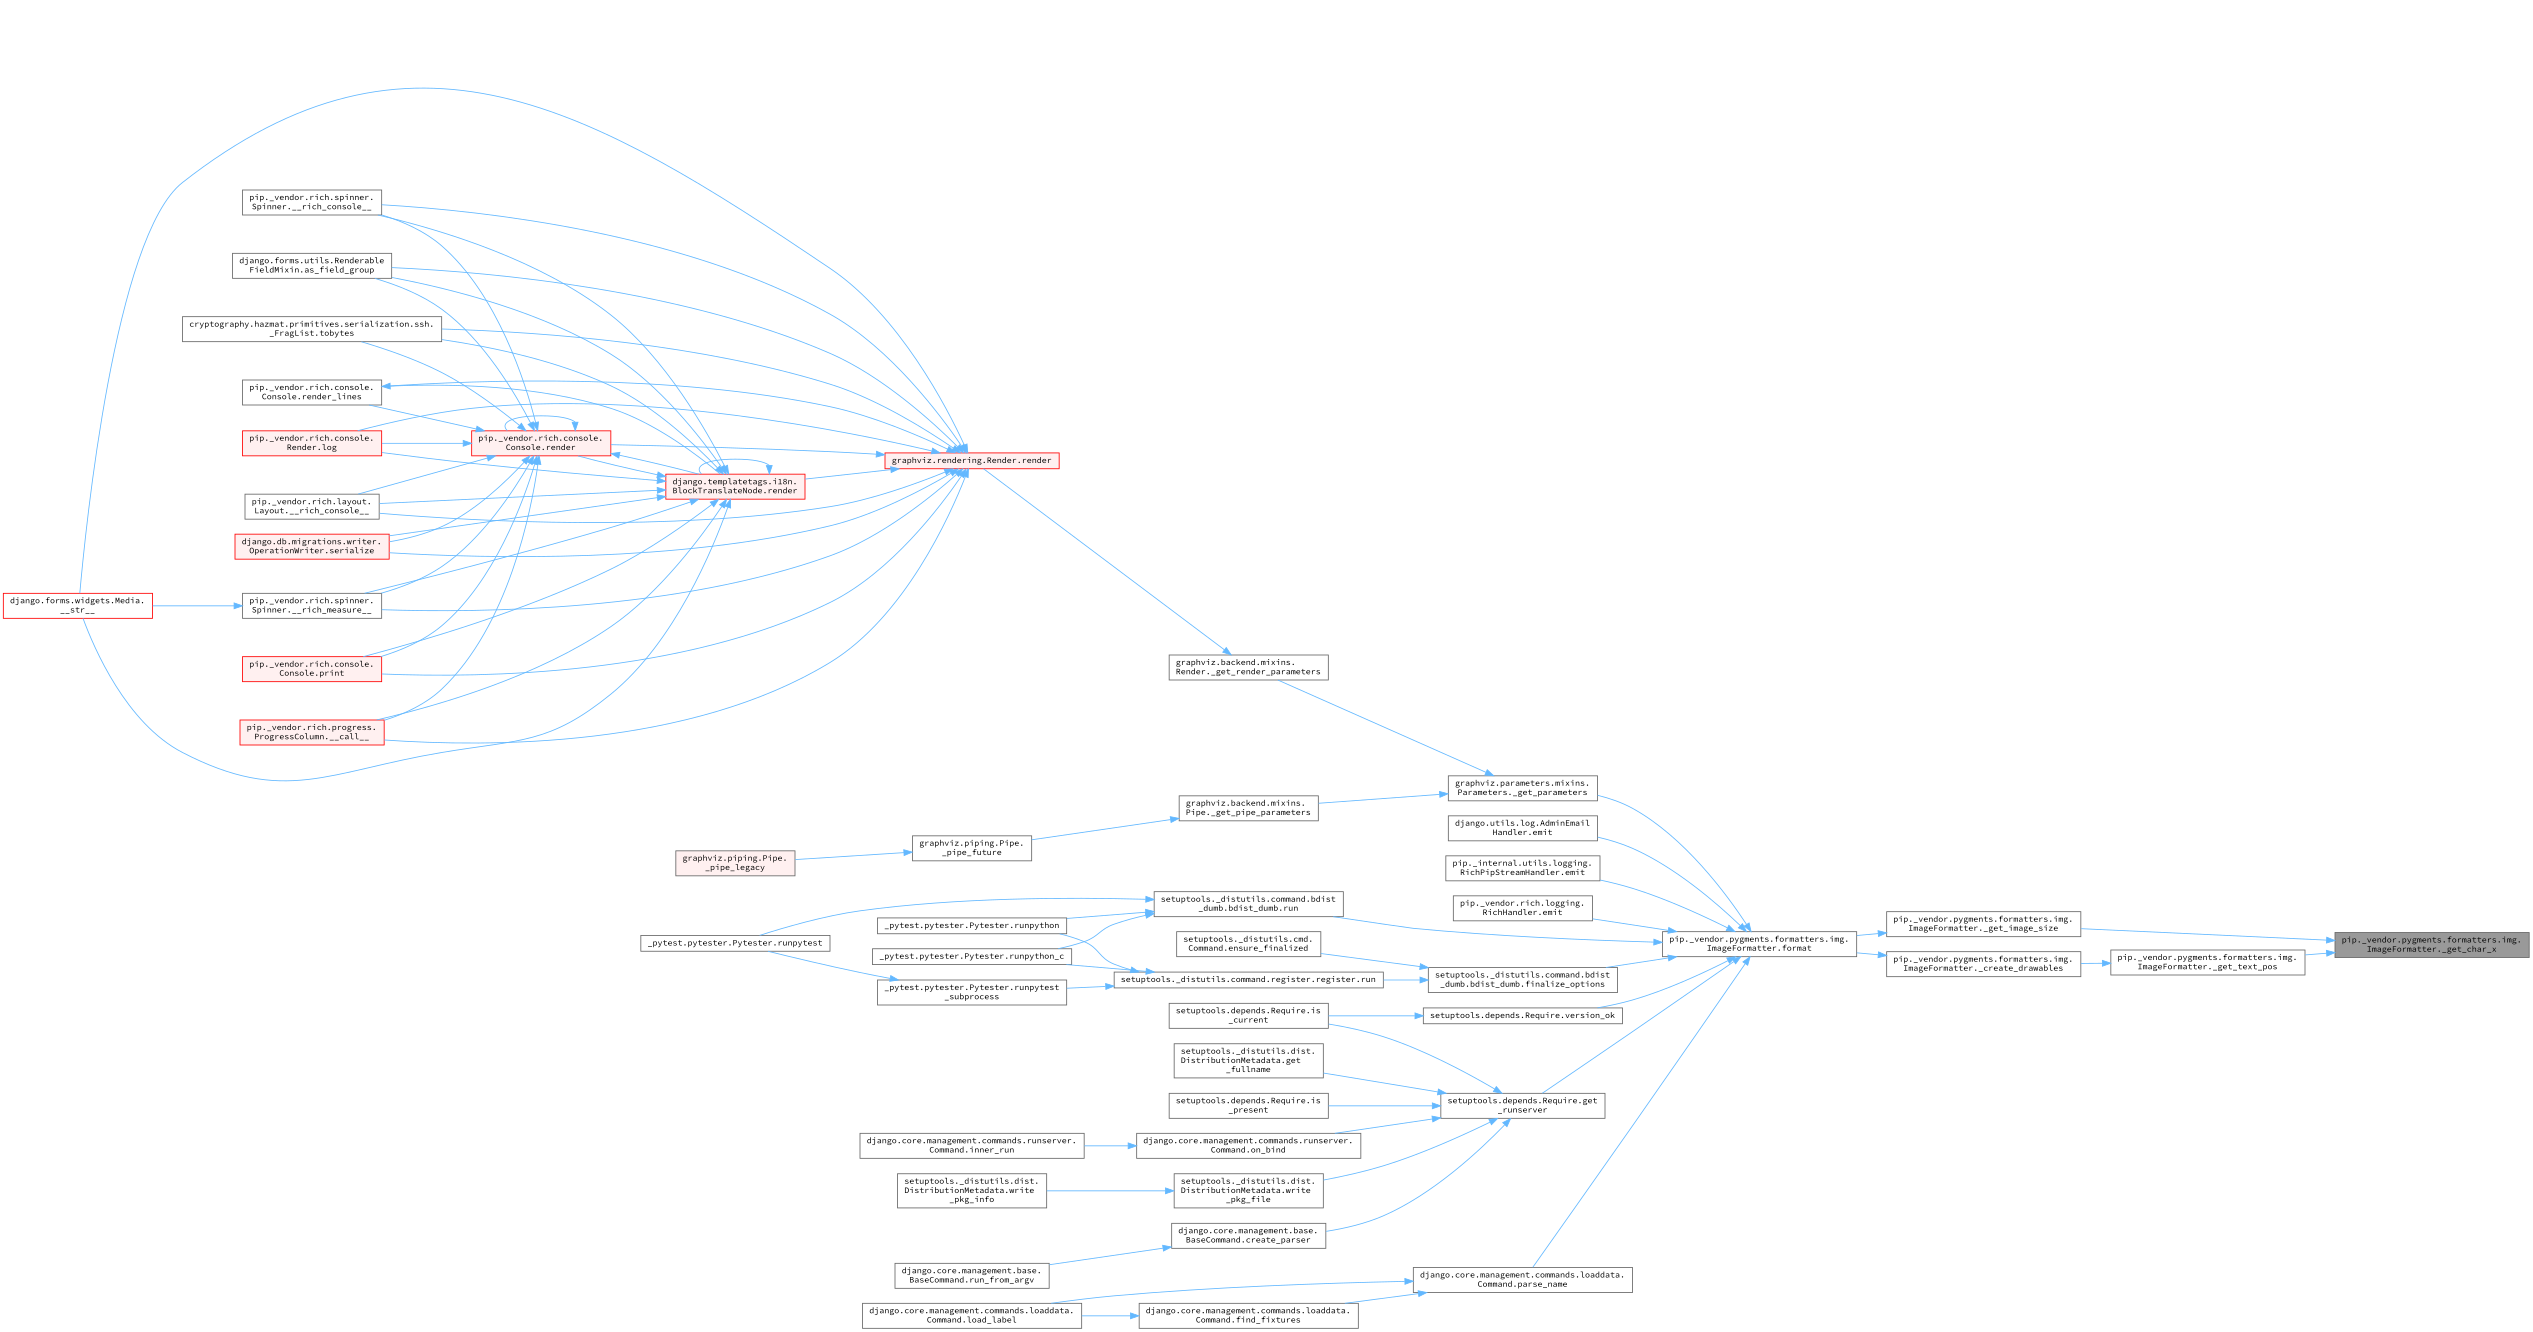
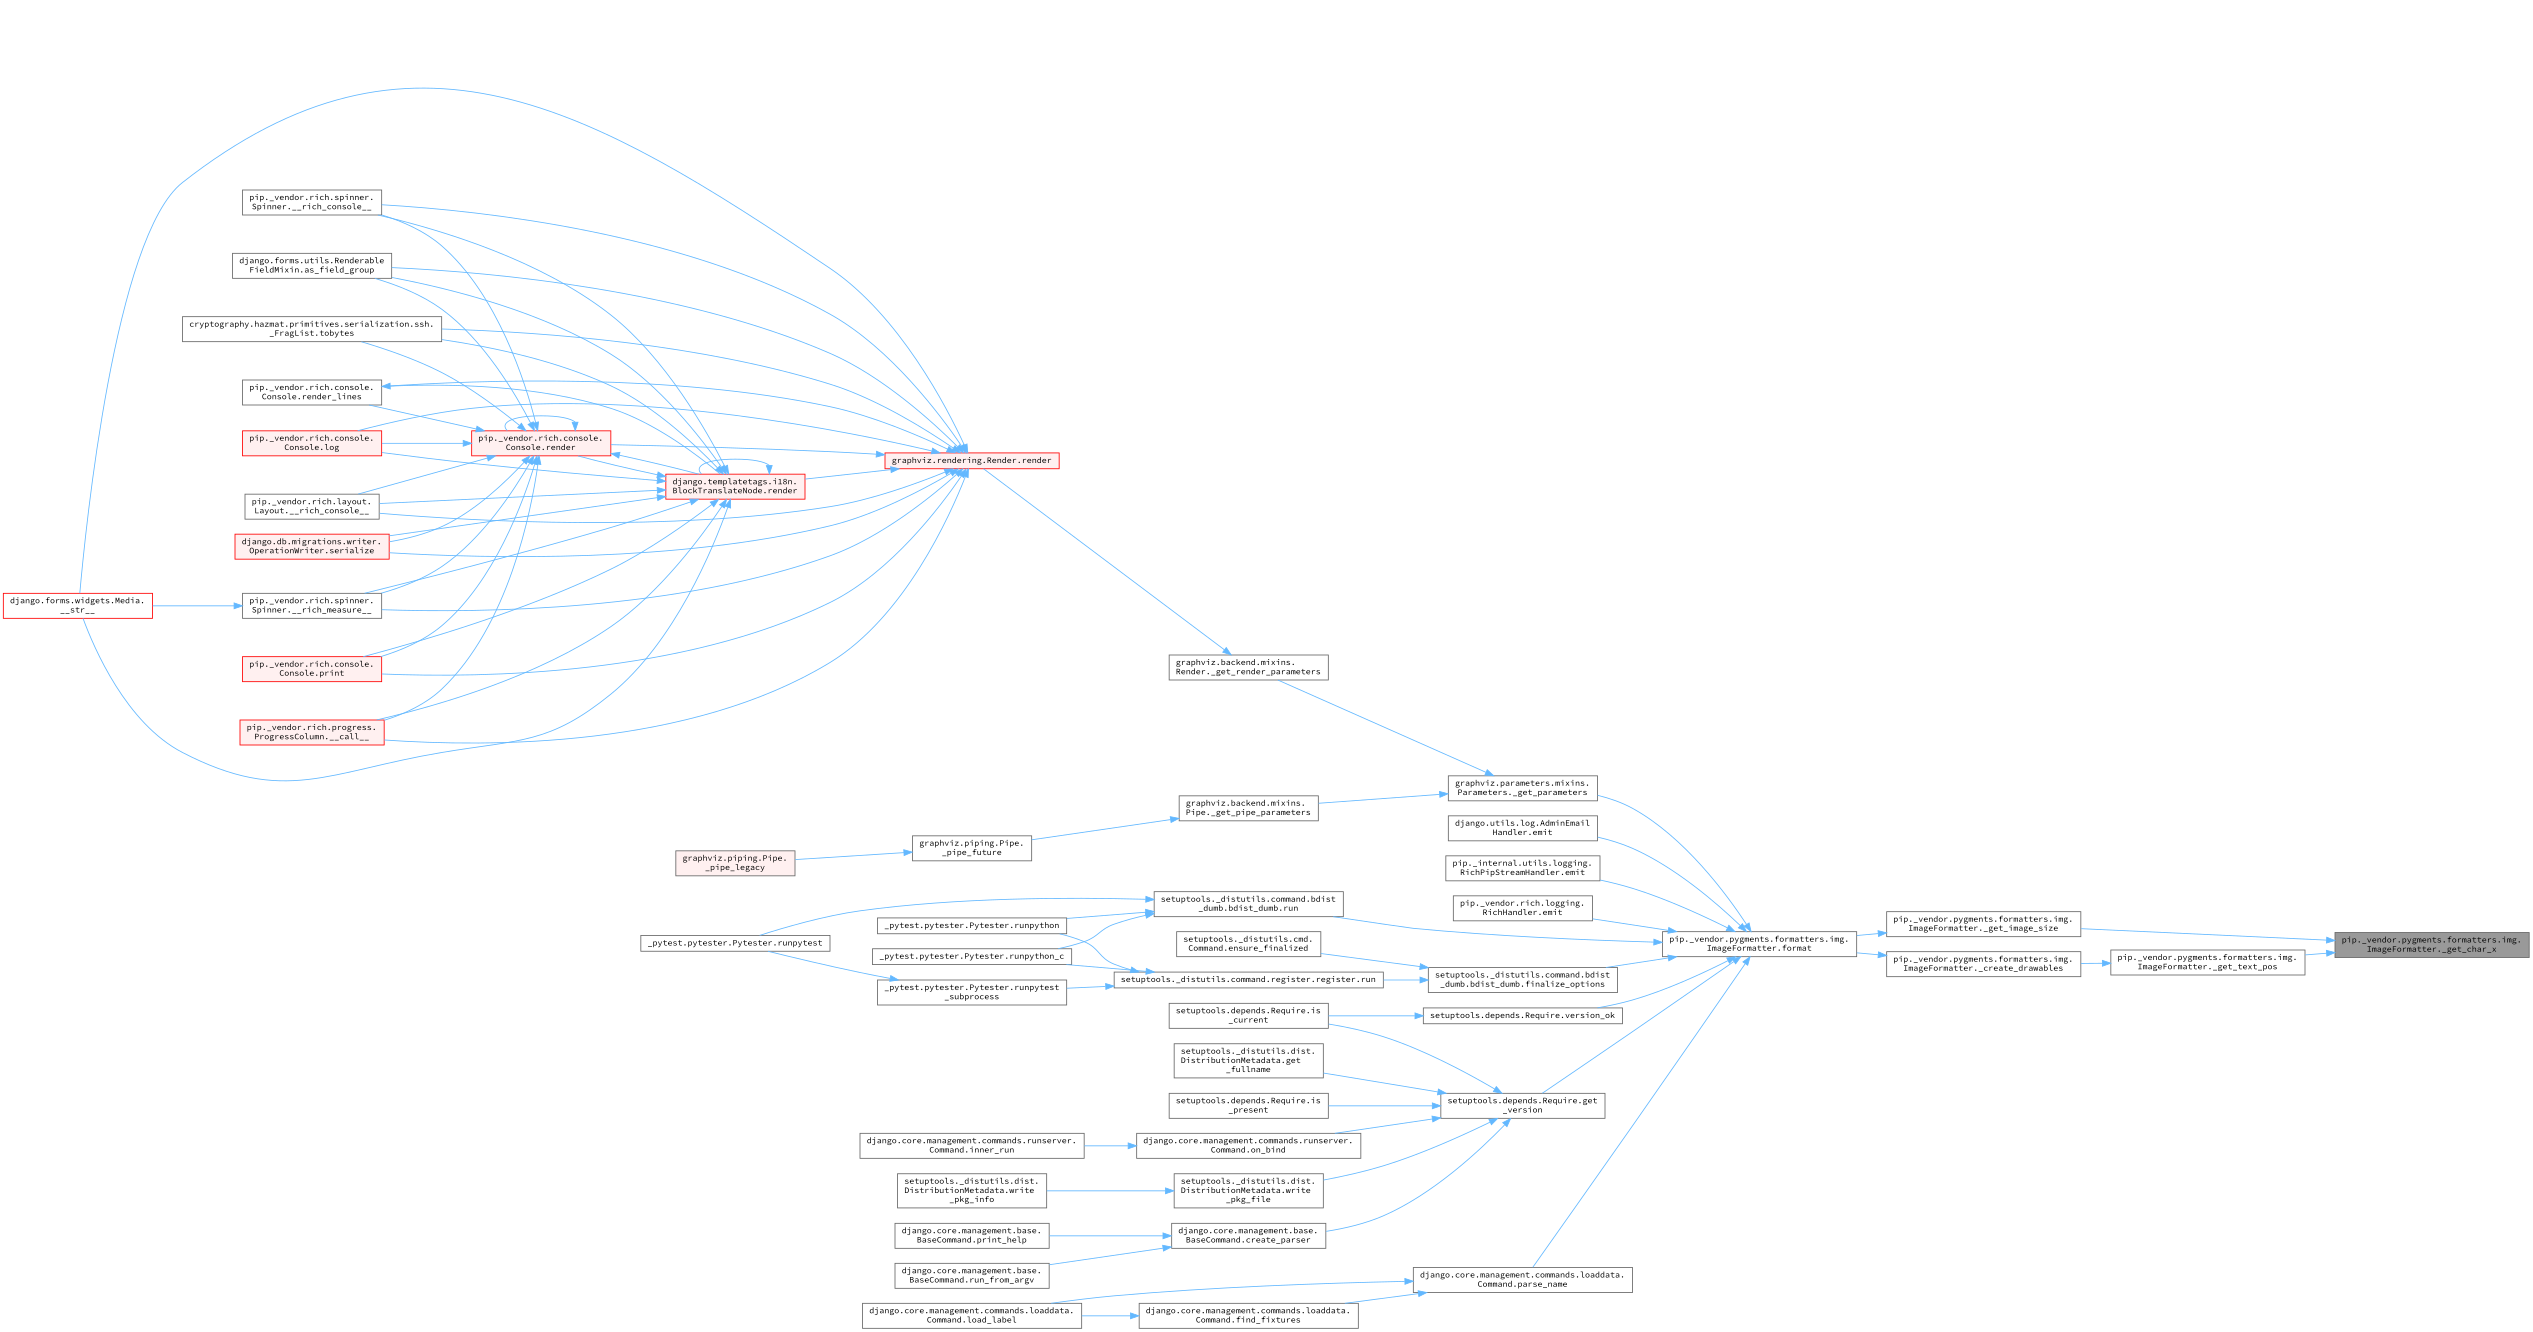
node "pip._vendor.rich.console. Render.log": label "pip._vendor.rich.console. Render.log" -> "pip._vendor.rich.console. Console.log"
node "setuptools.depends.Require.get _runserver": label "setuptools.depends.Require.get _runserver" -> "setuptools.depends.Require.get _version"
node "django.core.management.base. BaseCommand.print_help": added
